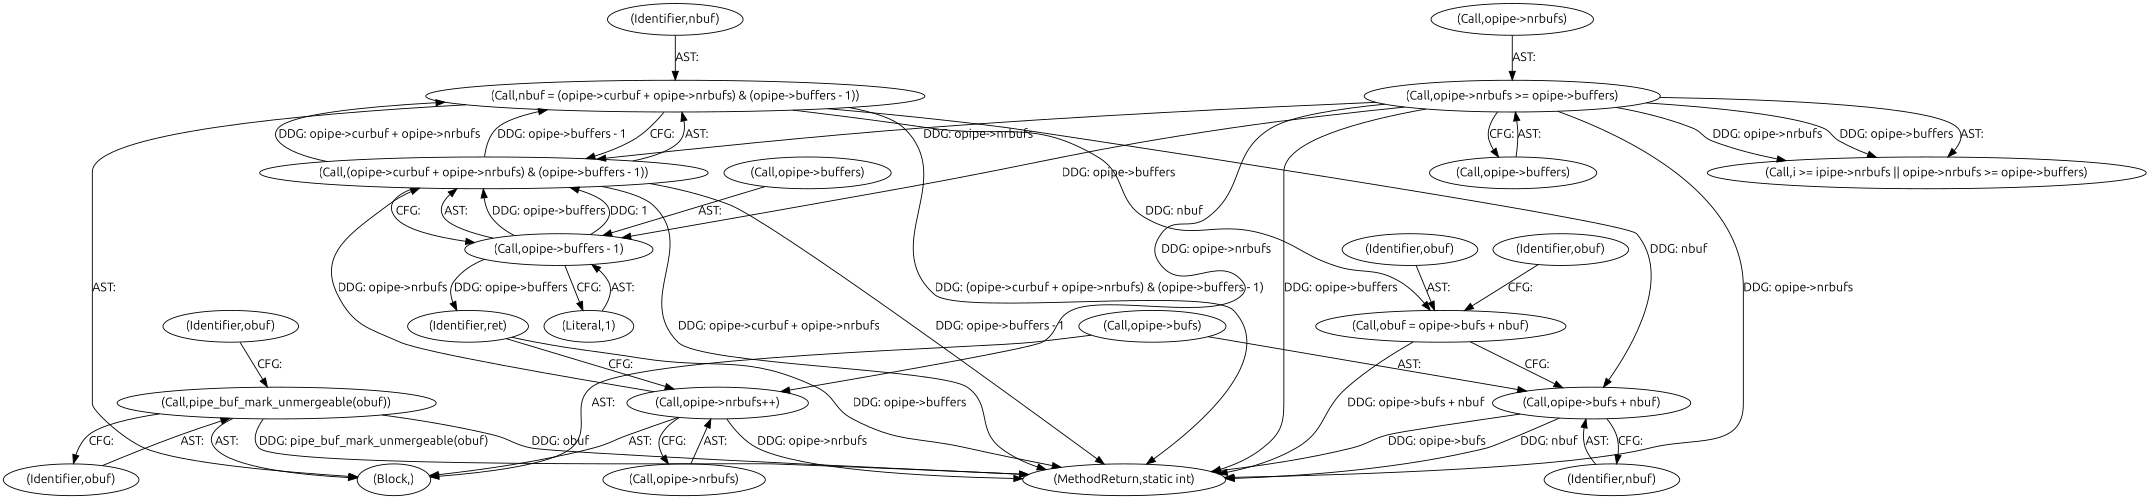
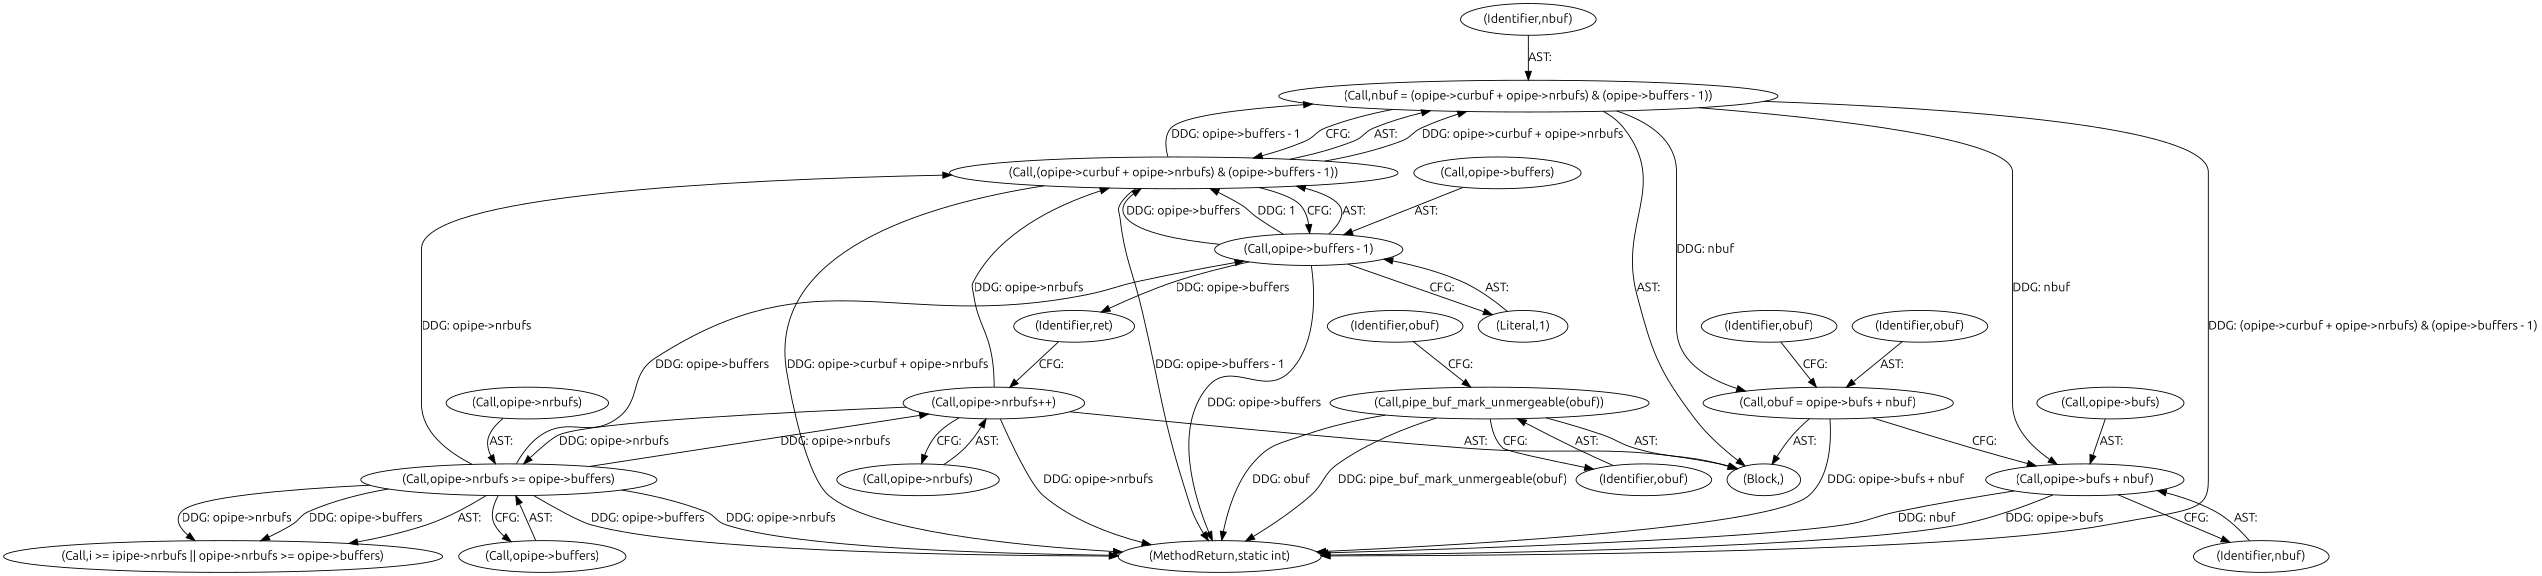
edge "(Call,opipe->bufs)" -> "(Block,)": now "(Call,obuf = opipe->bufs + nbuf)" -> "(Block,)"
edge "(Identifier,ret)" -> "(MethodReturn,static int)": now "(Call,opipe->buffers - 1)" -> "(MethodReturn,static int)"
edge "(Call,opipe->nrbufs++)" -> "(Call,opipe->nrbufs >= opipe->buffers)": added, label "DDG: opipe->nrbufs"
